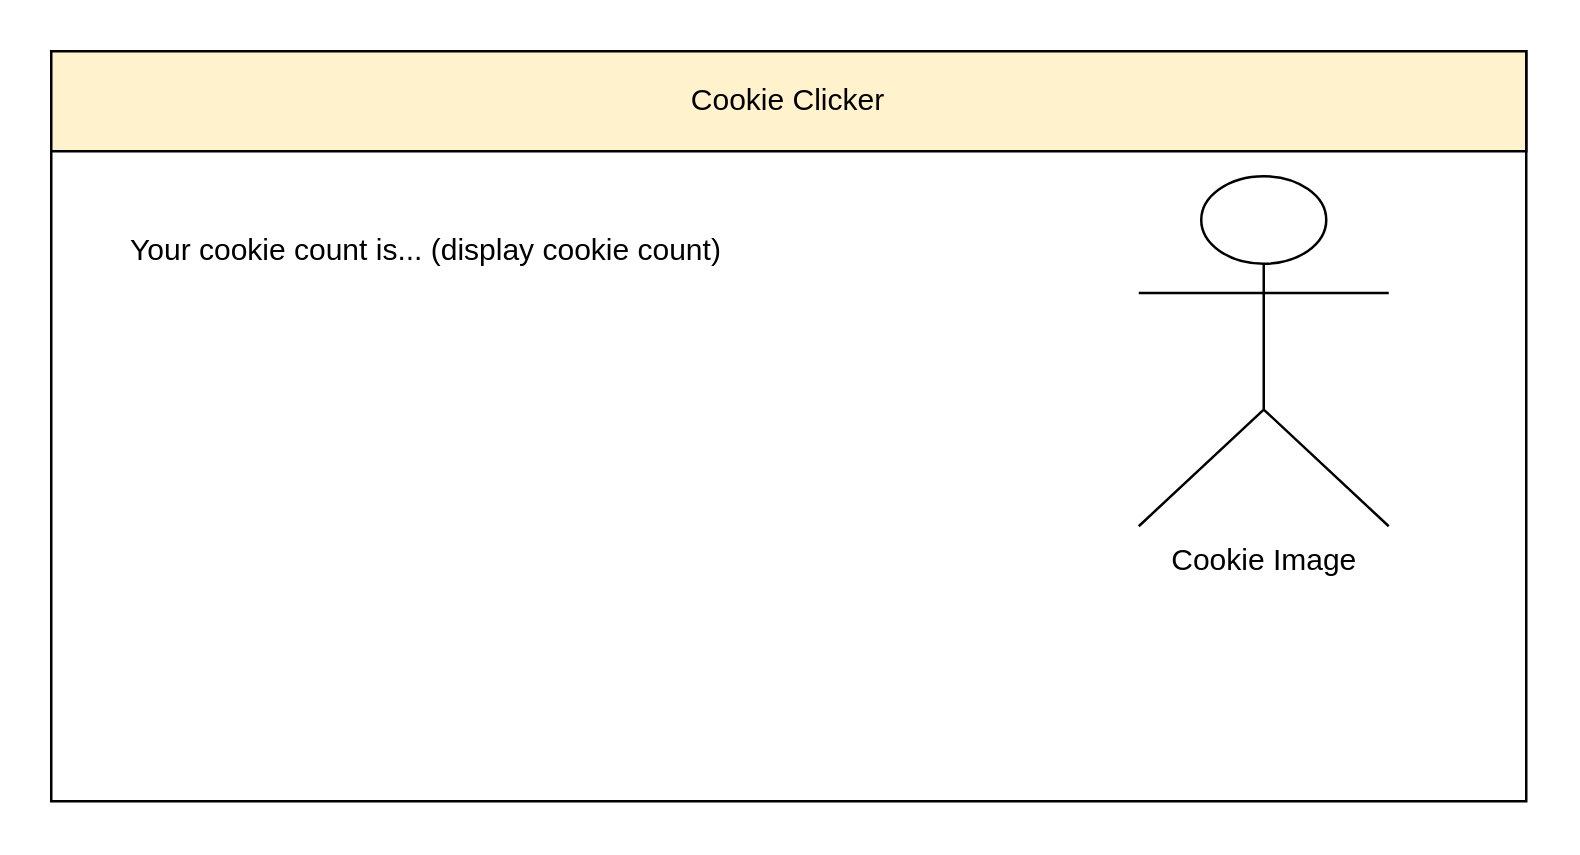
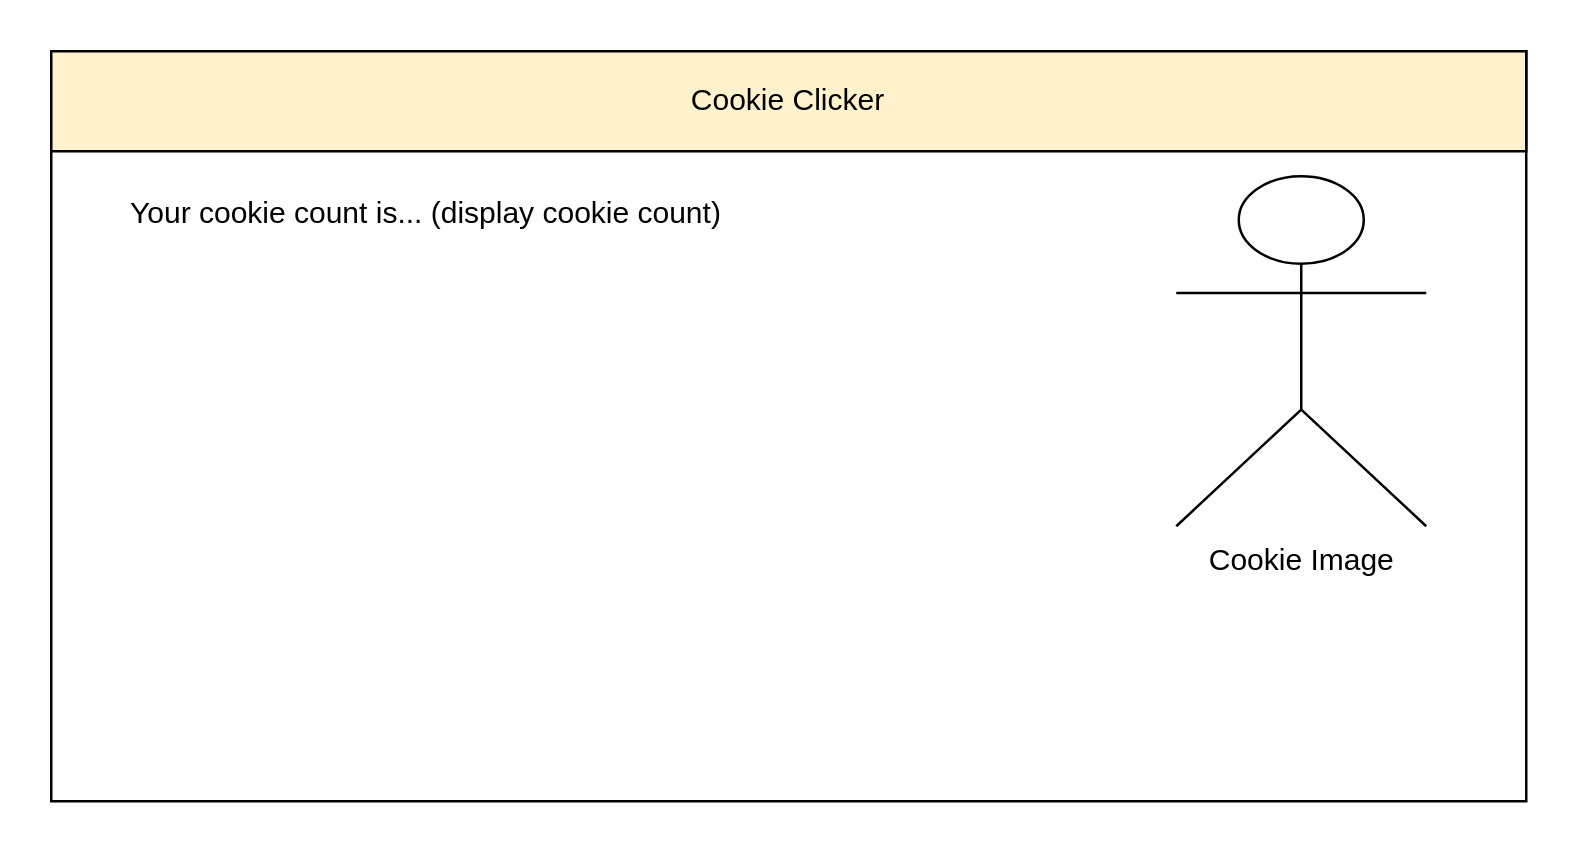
node "Your cookie count is... (display cookie count)": moved (464, 251) -> (464, 214)
node "Cookie Image": moved (1264, 351) -> (1301, 351)
